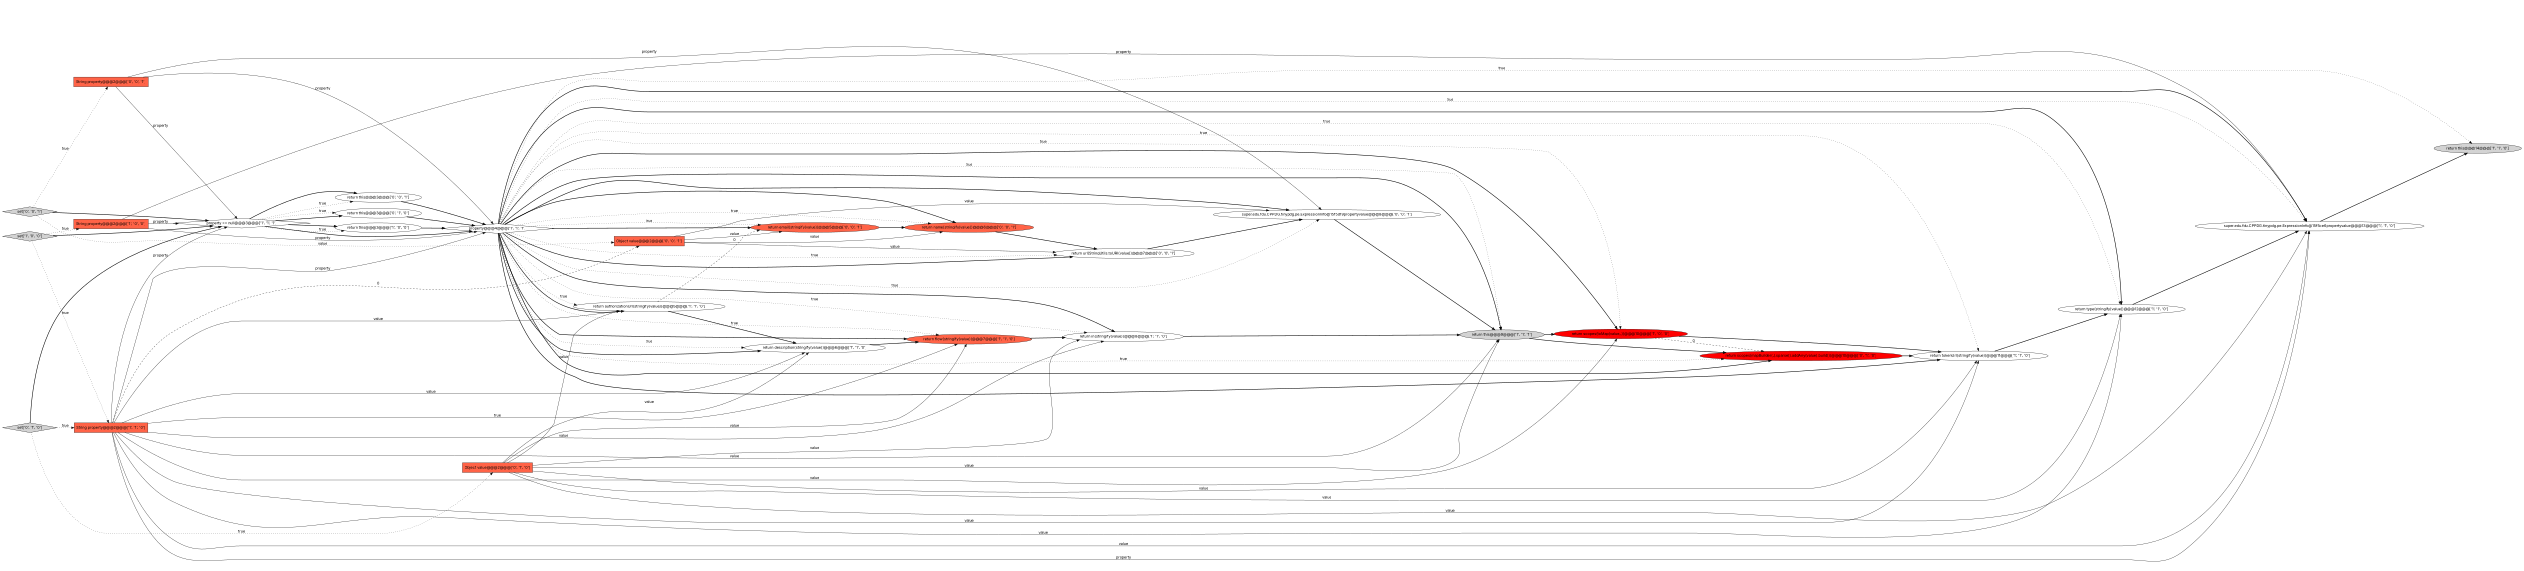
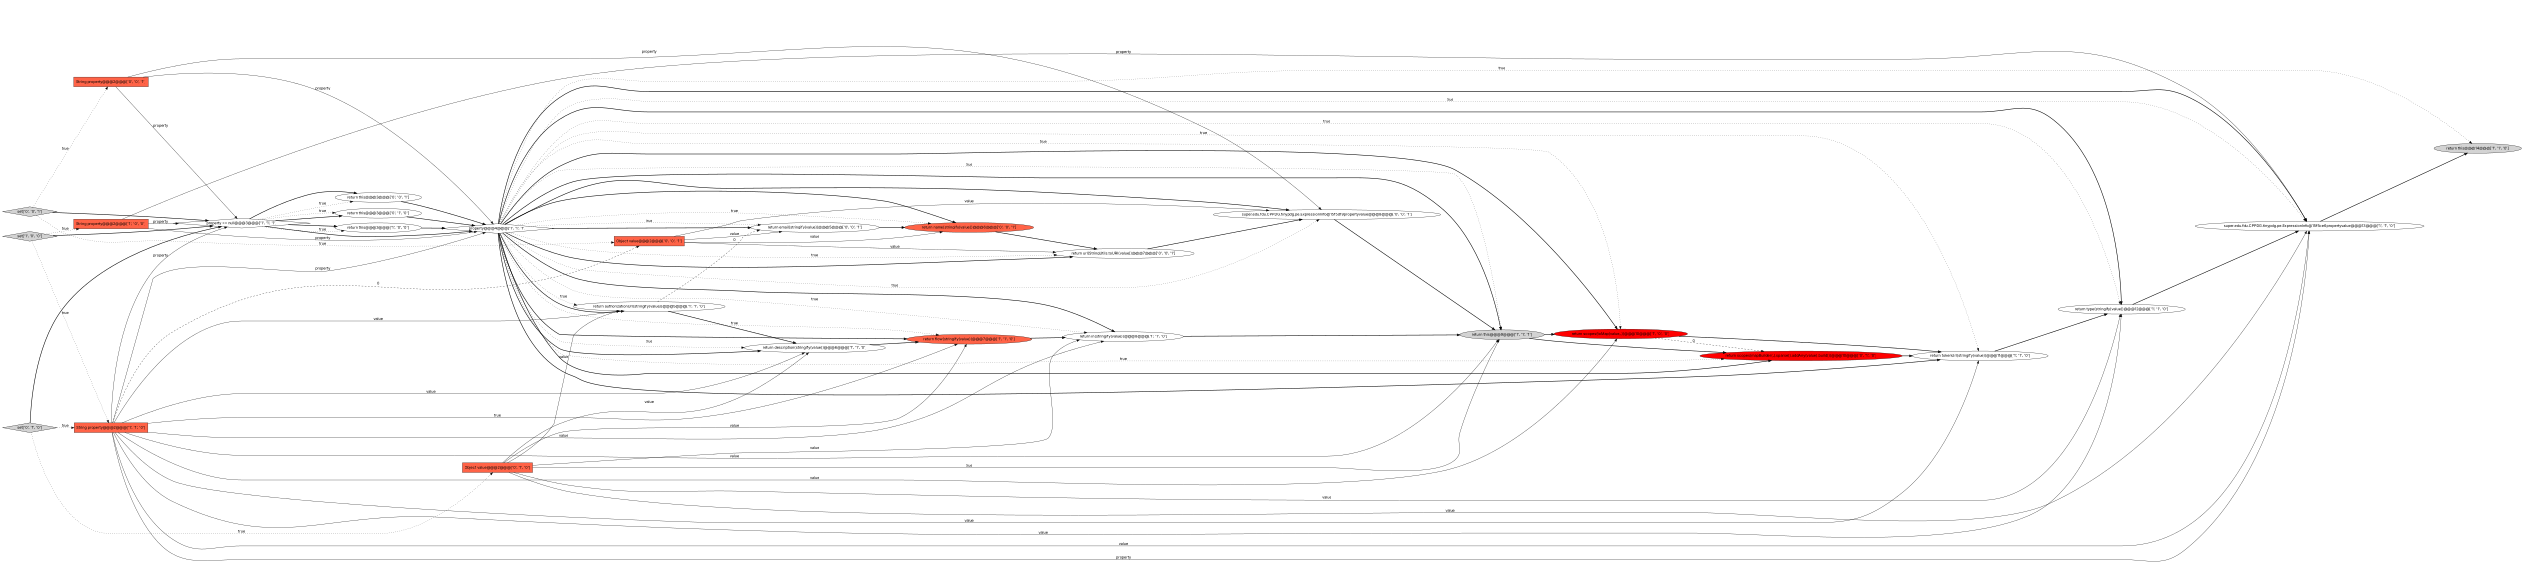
node "return email(stringify(value))@@@5@@@['0', '0', '1']": fillcolor tomato -> white
edge "set['0', '0', '1']" -> "Object value@@@2@@@['0', '0', '1']": label "value" -> "true"
edge "Object value@@@2@@@['0', '1', '0']" -> "return this@@@9@@@['1', '1', '1']": label "value" -> "true"
edge "Object value@@@2@@@['0', '1', '0']" -> "return tokenUrl(stringify(value))@@@11@@@['1', '1', '0']": removed, label "value"
